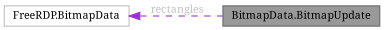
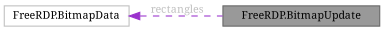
node "BitmapData.BitmapUpdate": label "BitmapData.BitmapUpdate" -> "FreeRDP.BitmapUpdate"
